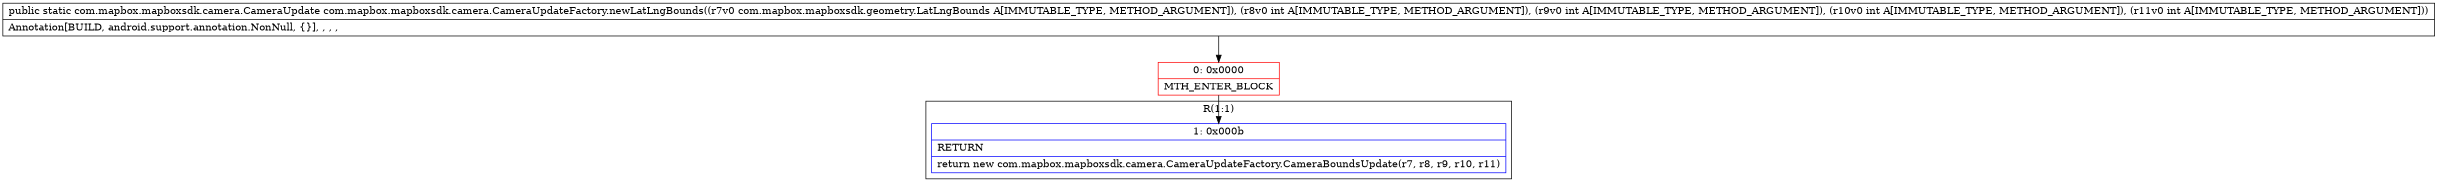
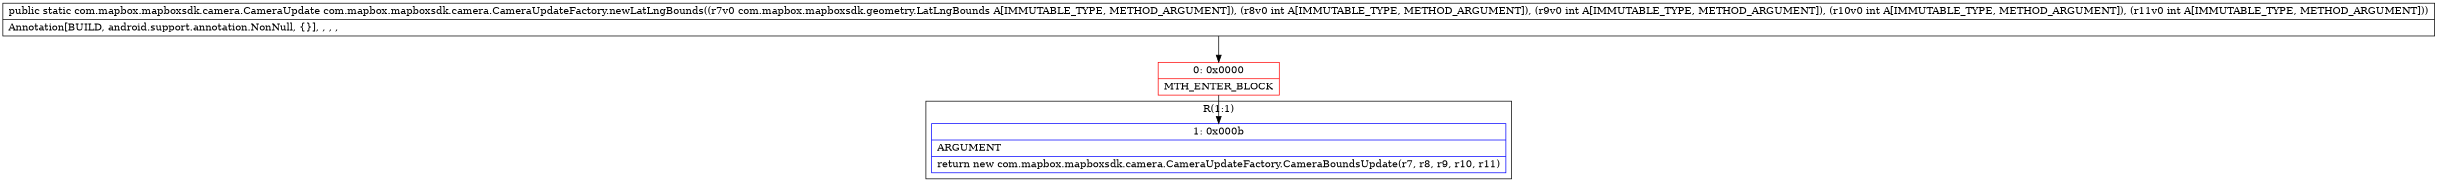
node "1: 0x000b": text "RETURN" -> "ARGUMENT"
